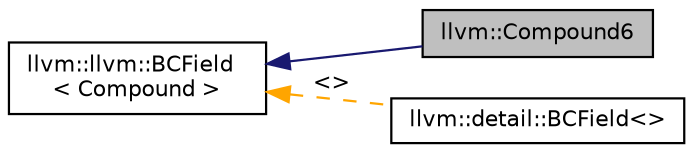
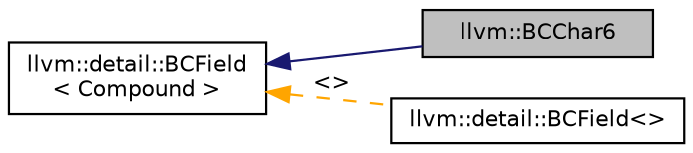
node "llvm::Compound6": label "llvm::Compound6" -> "llvm::BCChar6"
node "llvm::llvm::BCField < Compound >": label "llvm::llvm::BCField < Compound >" -> "llvm::detail::BCField < Compound >"
